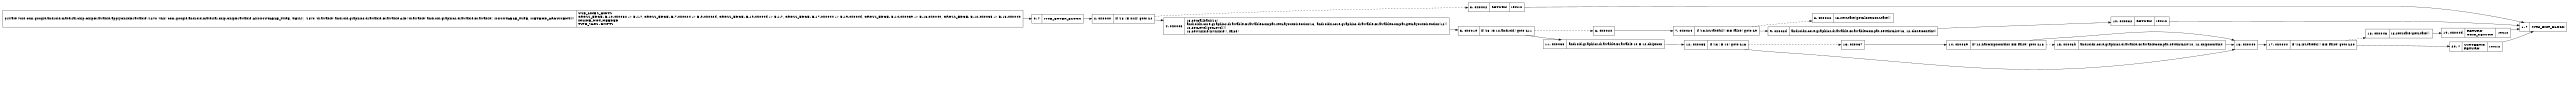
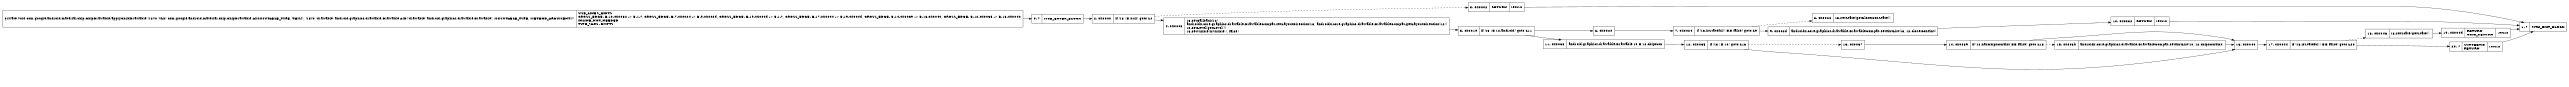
edge "5: 0x001e" -> "6: 0x0020": style dashed -> solid
